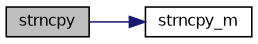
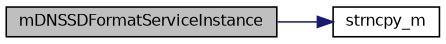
node "strncpy": label "strncpy" -> "mDNSSDFormatServiceInstance"
